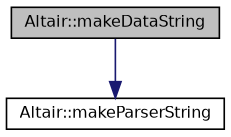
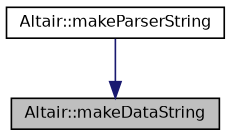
edge "Altair::makeDataString" -> "Altair::makeParserString": reversed
